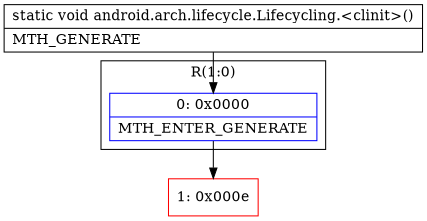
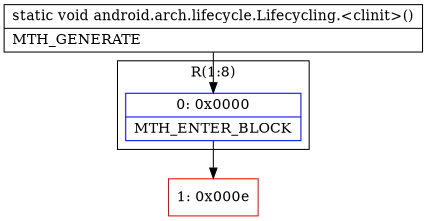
cluster "R(1:0)": label "R(1:0)" -> "R(1:8)"
node "0: 0x0000": text "MTH_ENTER_GENERATE" -> "MTH_ENTER_BLOCK"
